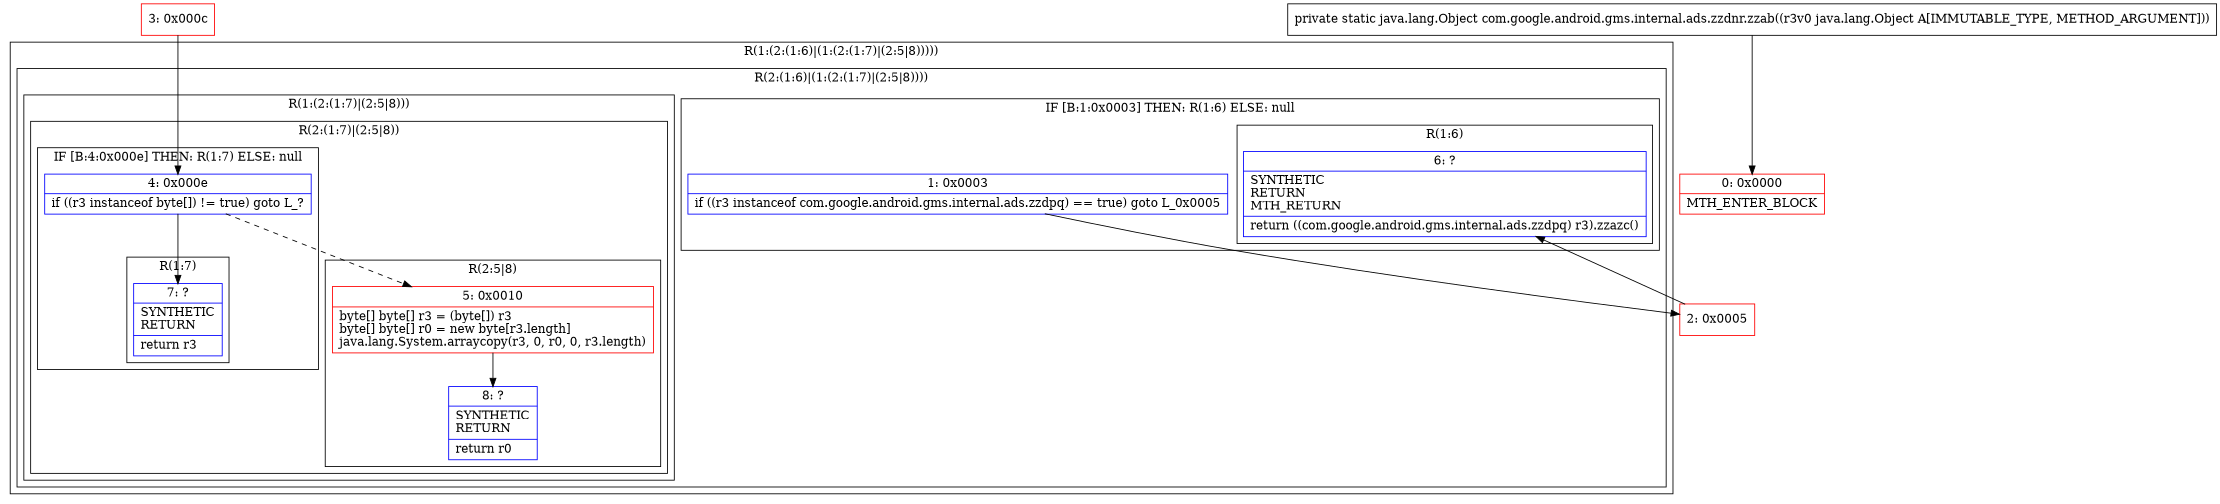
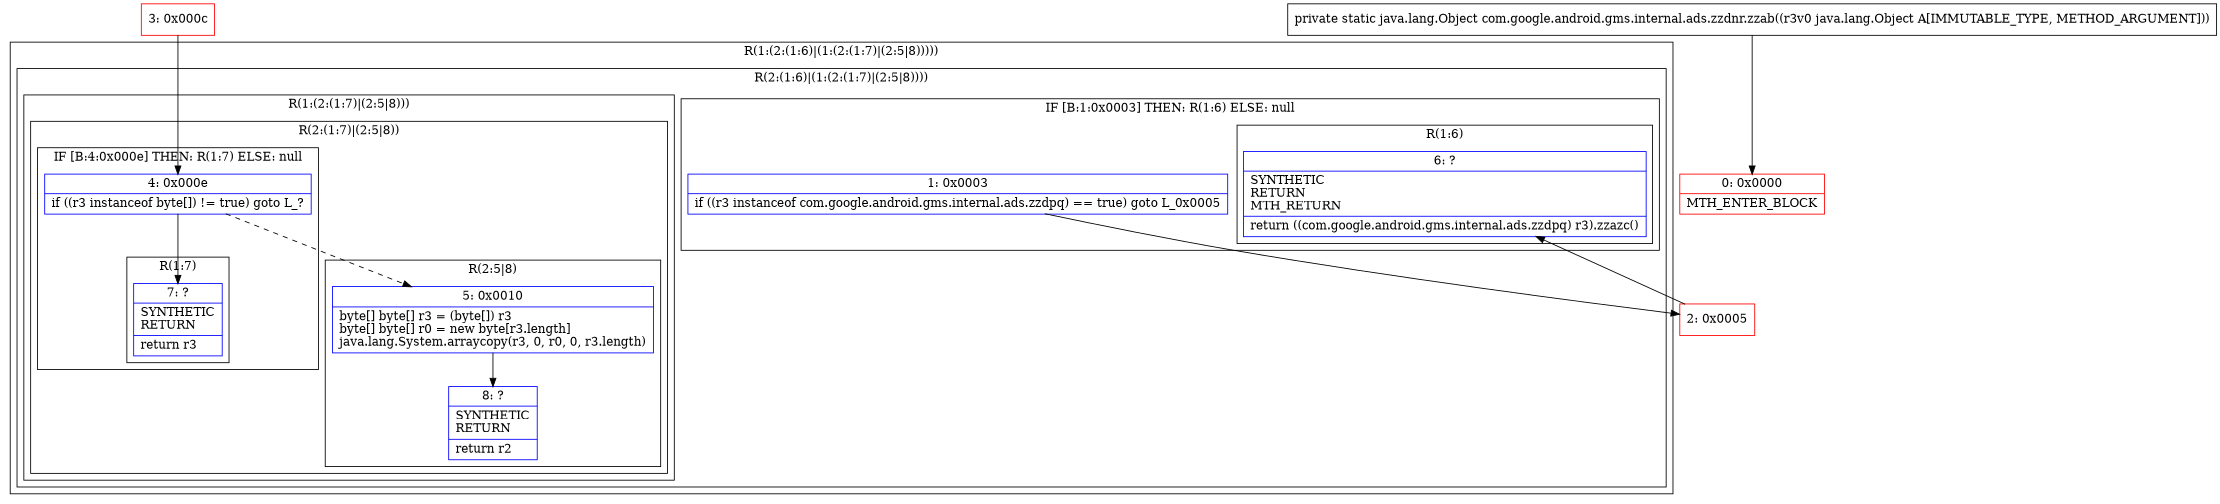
node "5: 0x0010": color red -> blue
node "8: ?": text "return r0" -> "return r2"
